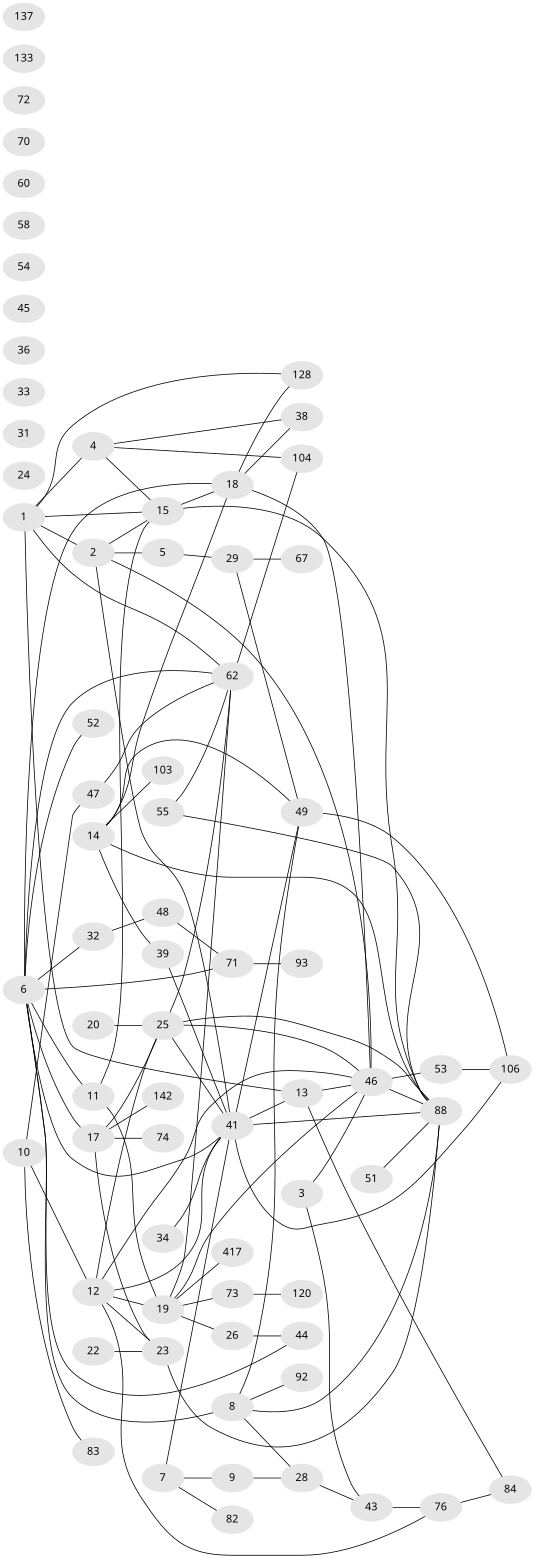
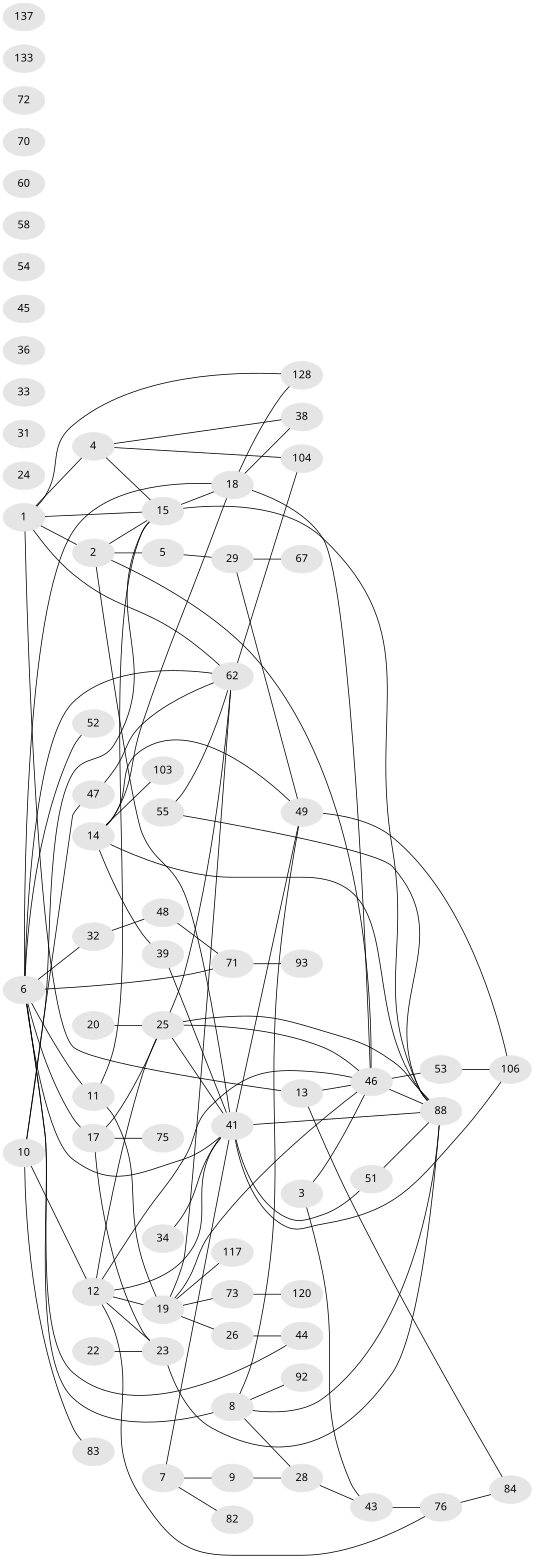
edge "15" -- "10": added
node "142": removed
edge "13" -- "41": now "51" -- "41"
node "74": label "74" -> "75"
node "417": label "417" -> "117"
